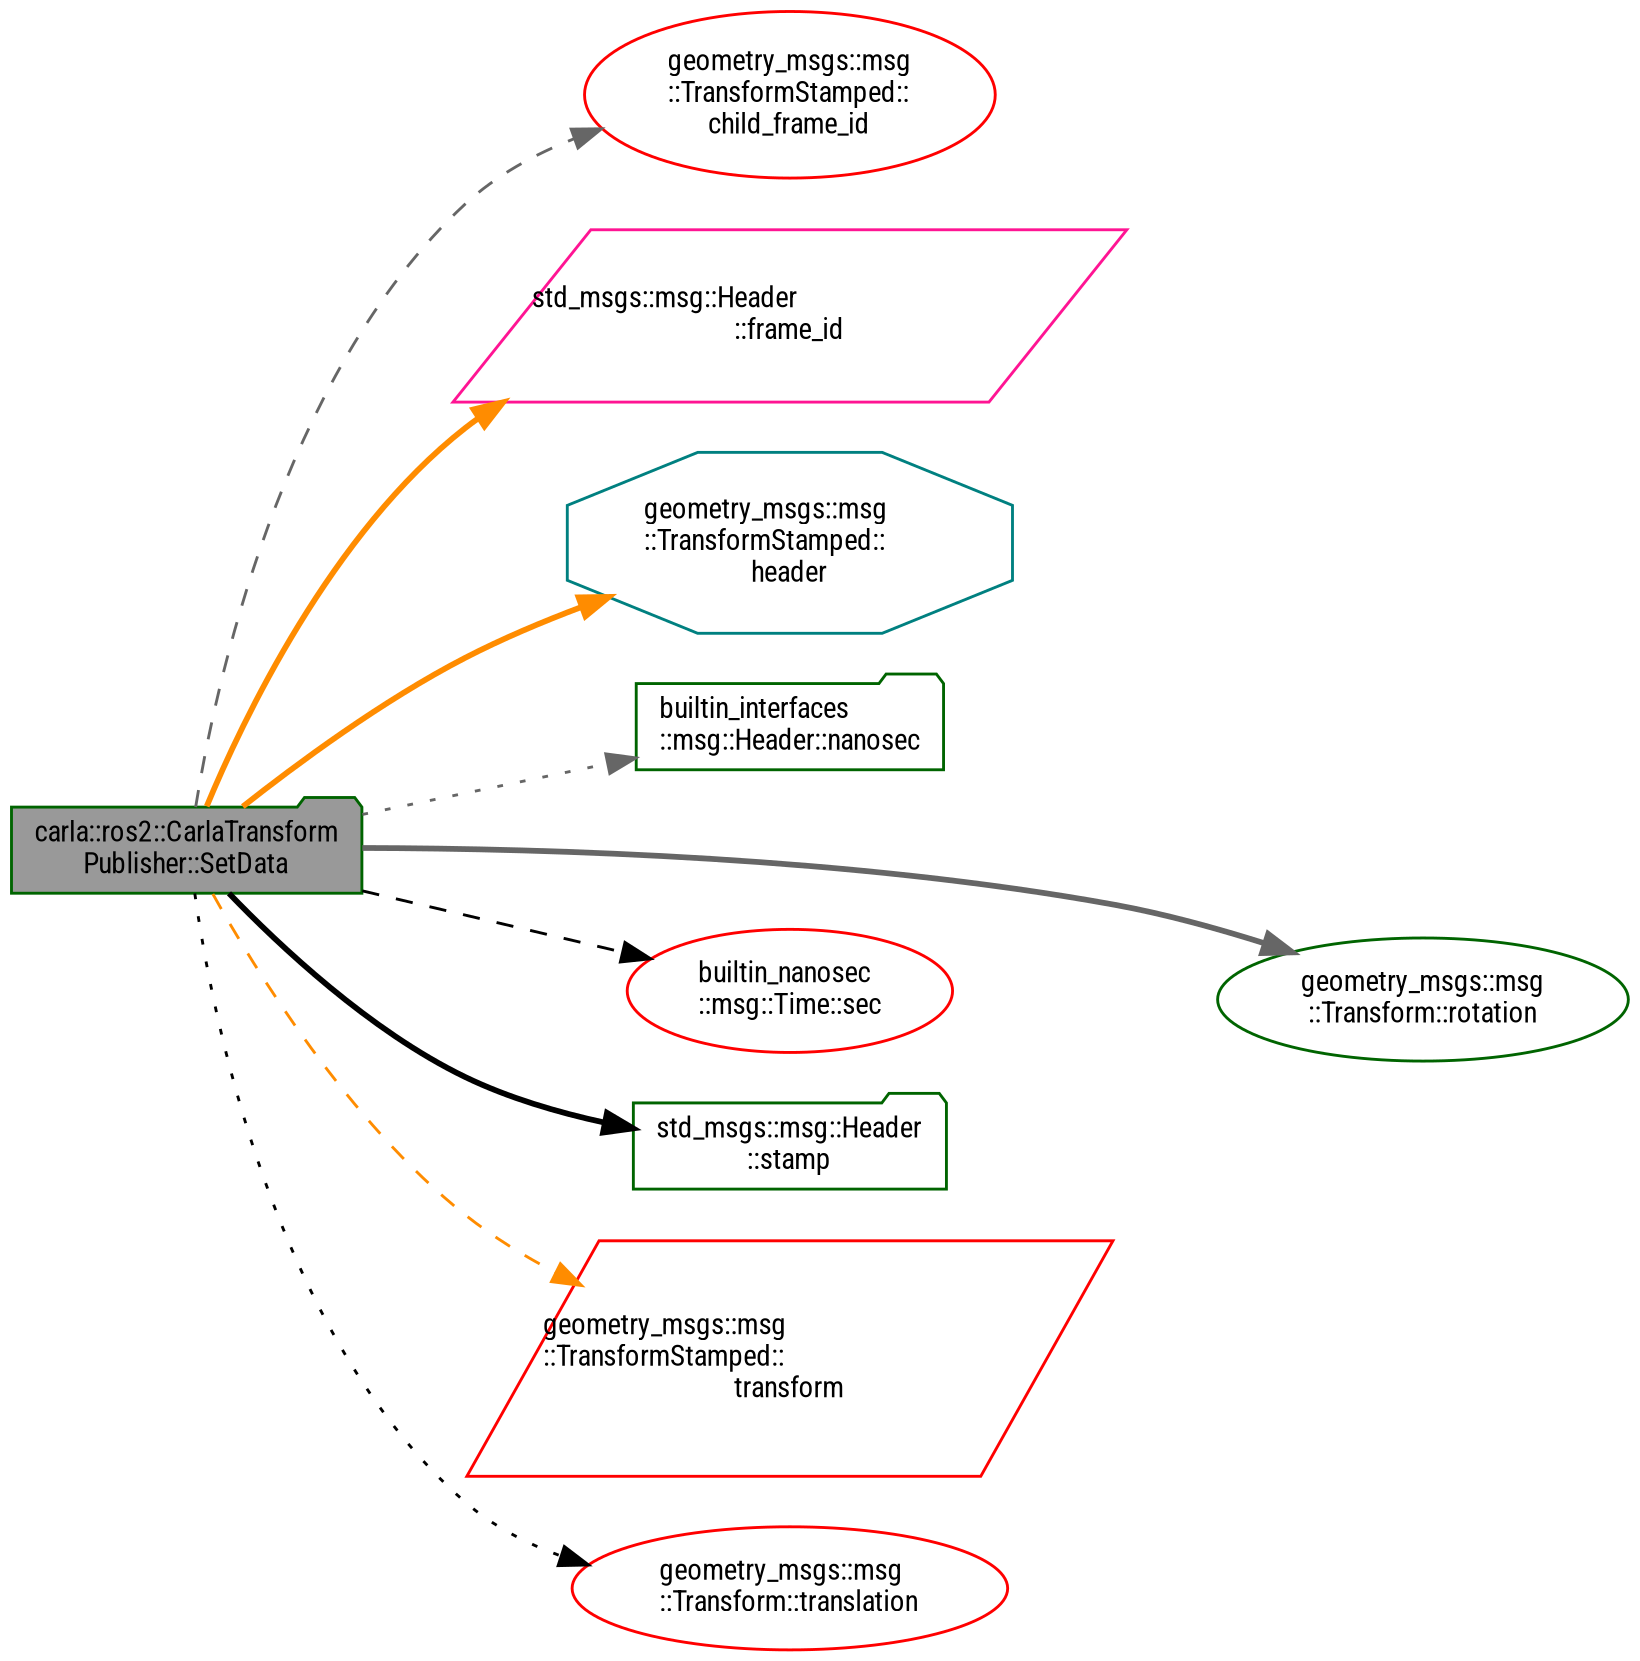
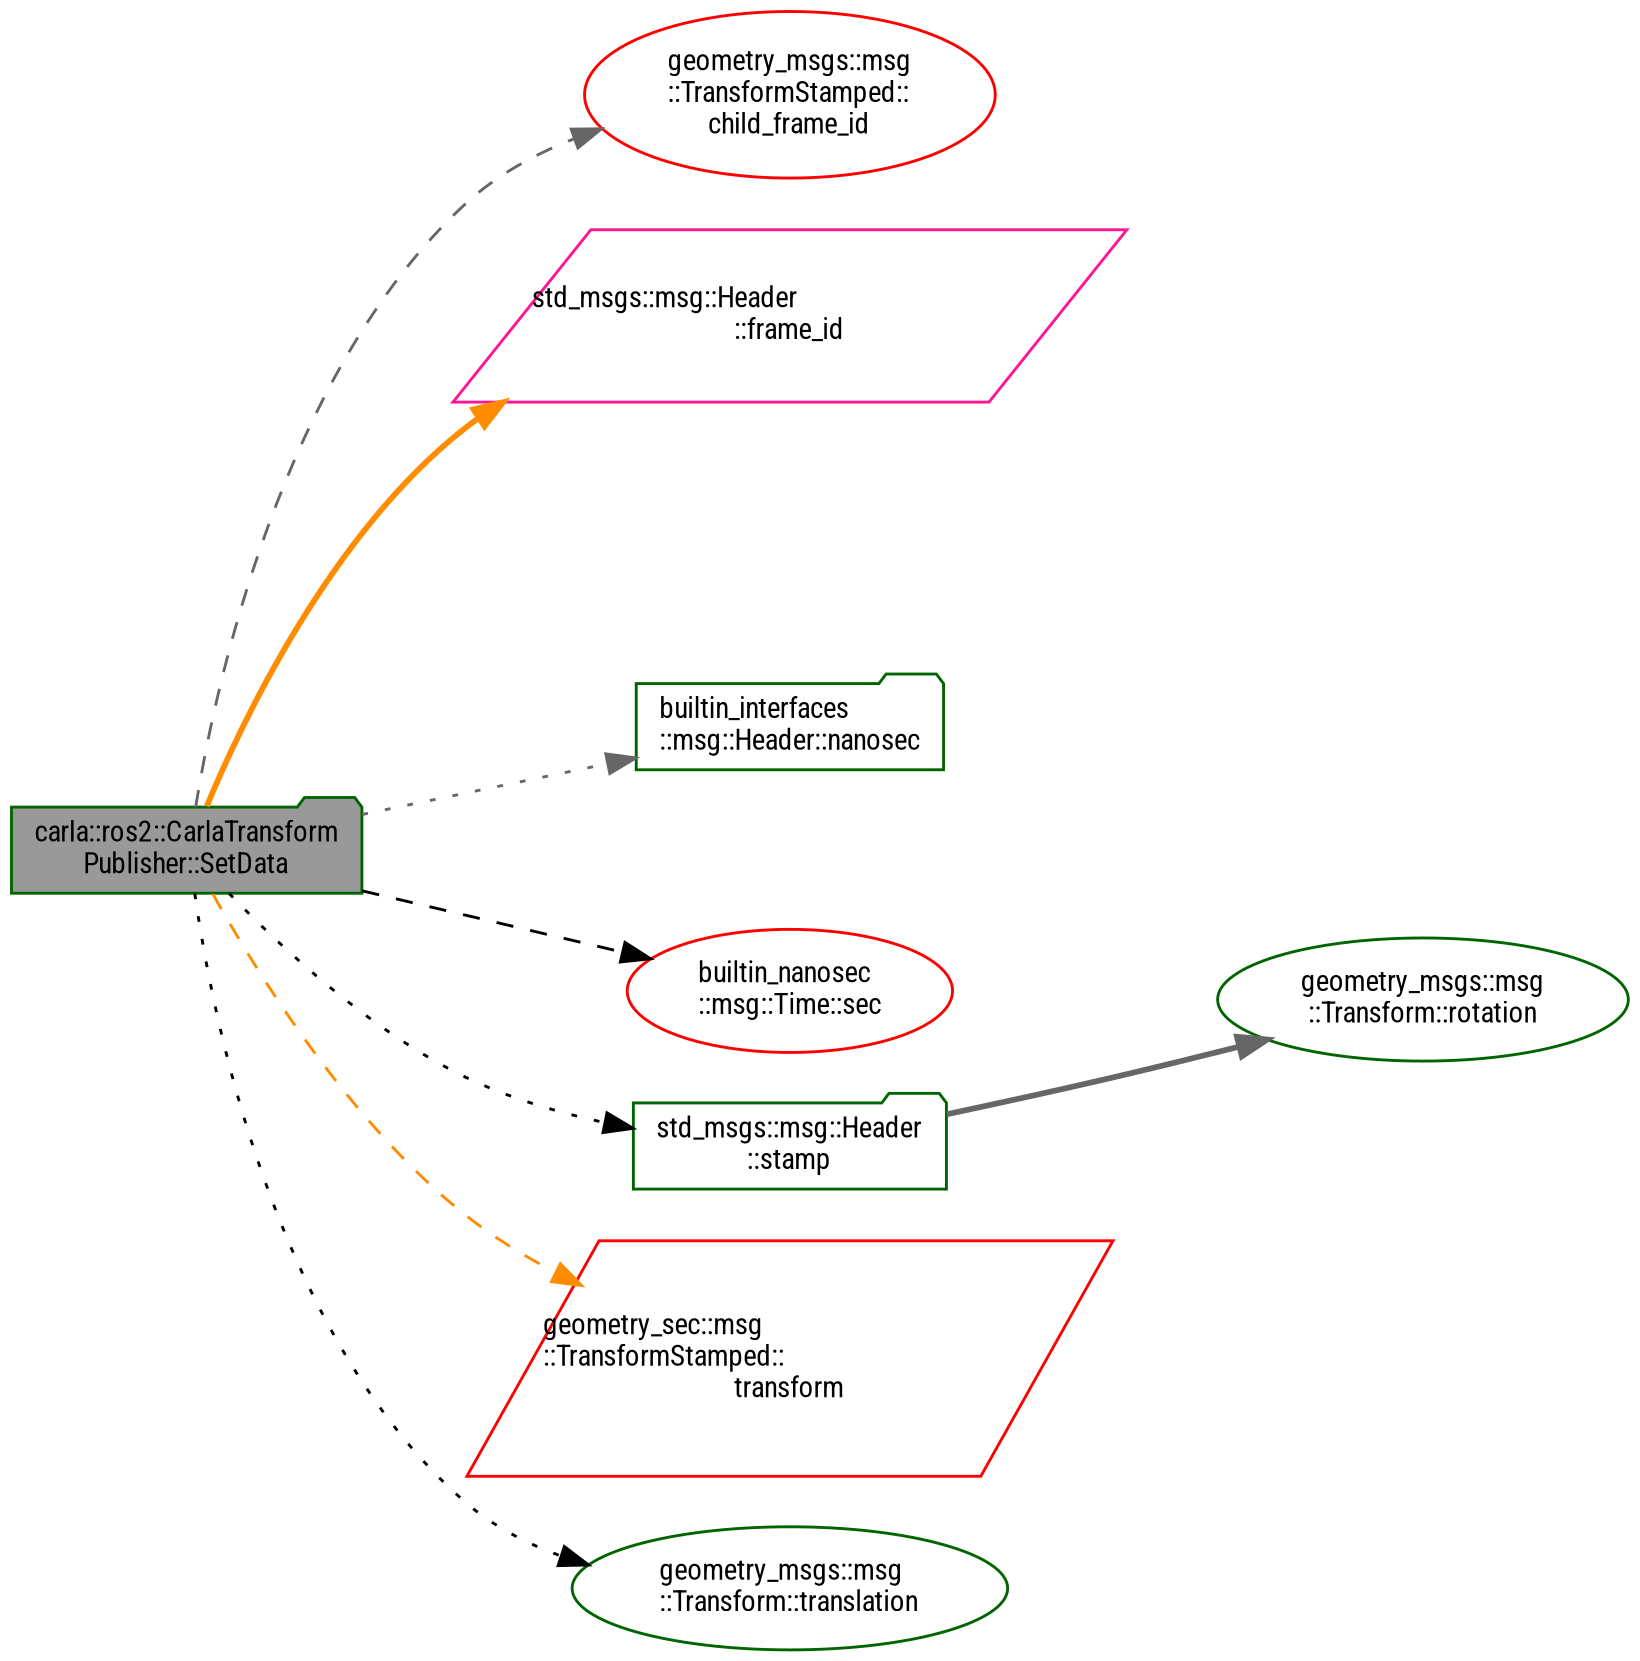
node "geometry_msgs::msg ::TransformStamped:: header": removed
edge "carla::ros2::CarlaTransform Publisher::SetData" -> "geometry_msgs::msg ::Transform::rotation": now "std_msgs::msg::Header ::stamp" -> "geometry_msgs::msg ::Transform::rotation"
edge "carla::ros2::CarlaTransform Publisher::SetData" -> "std_msgs::msg::Header ::stamp": style bold -> dotted
node "geometry_msgs::msg ::TransformStamped:: transform": label "geometry_msgs::msg ::TransformStamped:: transform" -> "geometry_sec::msg ::TransformStamped:: transform"
node "geometry_msgs::msg ::Transform::translation": color red -> darkgreen
